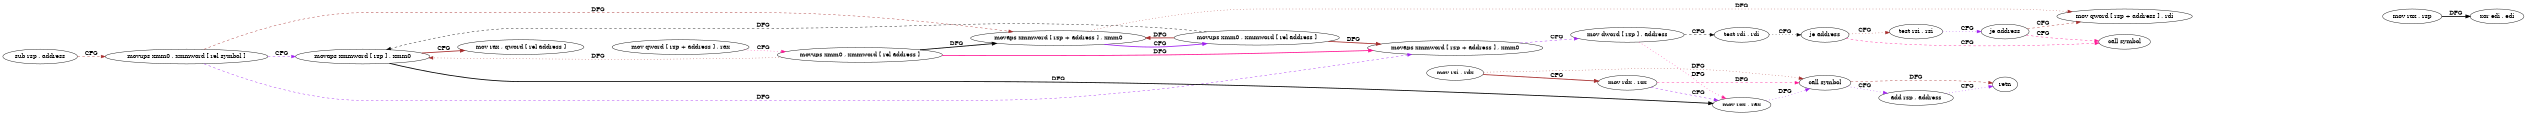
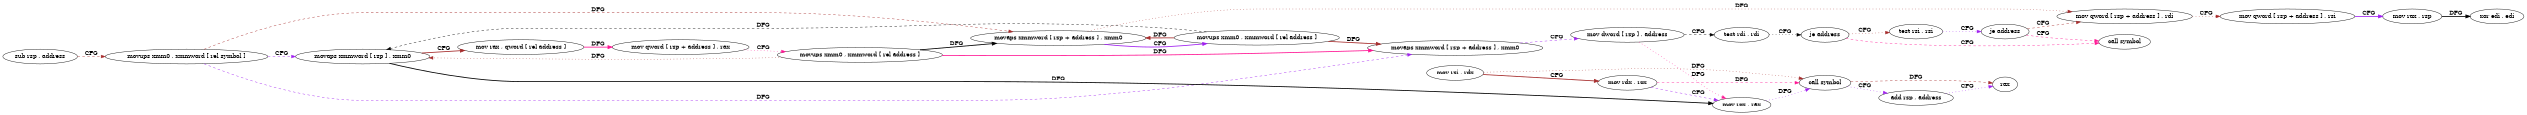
node "mov qword [ rsp + address ] , rsi": added
edge "mov rax , qword [ rel address ]" -> "mov qword [ rsp + address ] , rax": added, label "DFG"
node "retn": label "retn" -> "rax"
